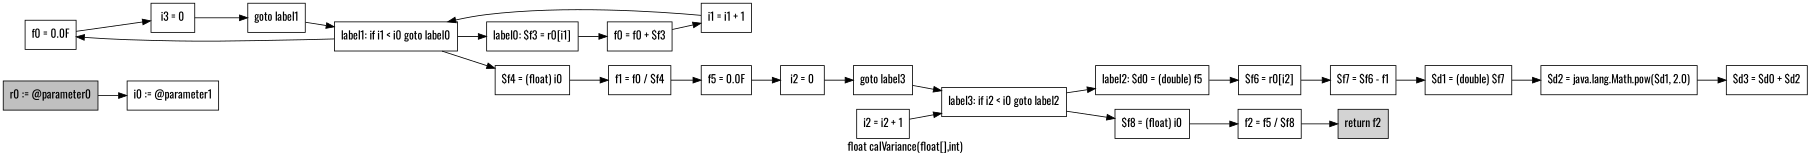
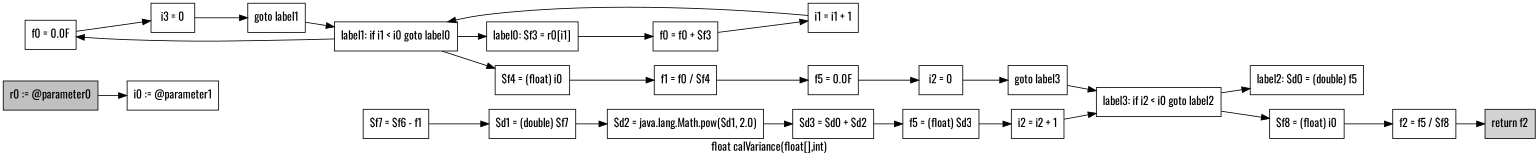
node "$f6 = r0[i2]": removed
node "f5 = (float) $d3": added
